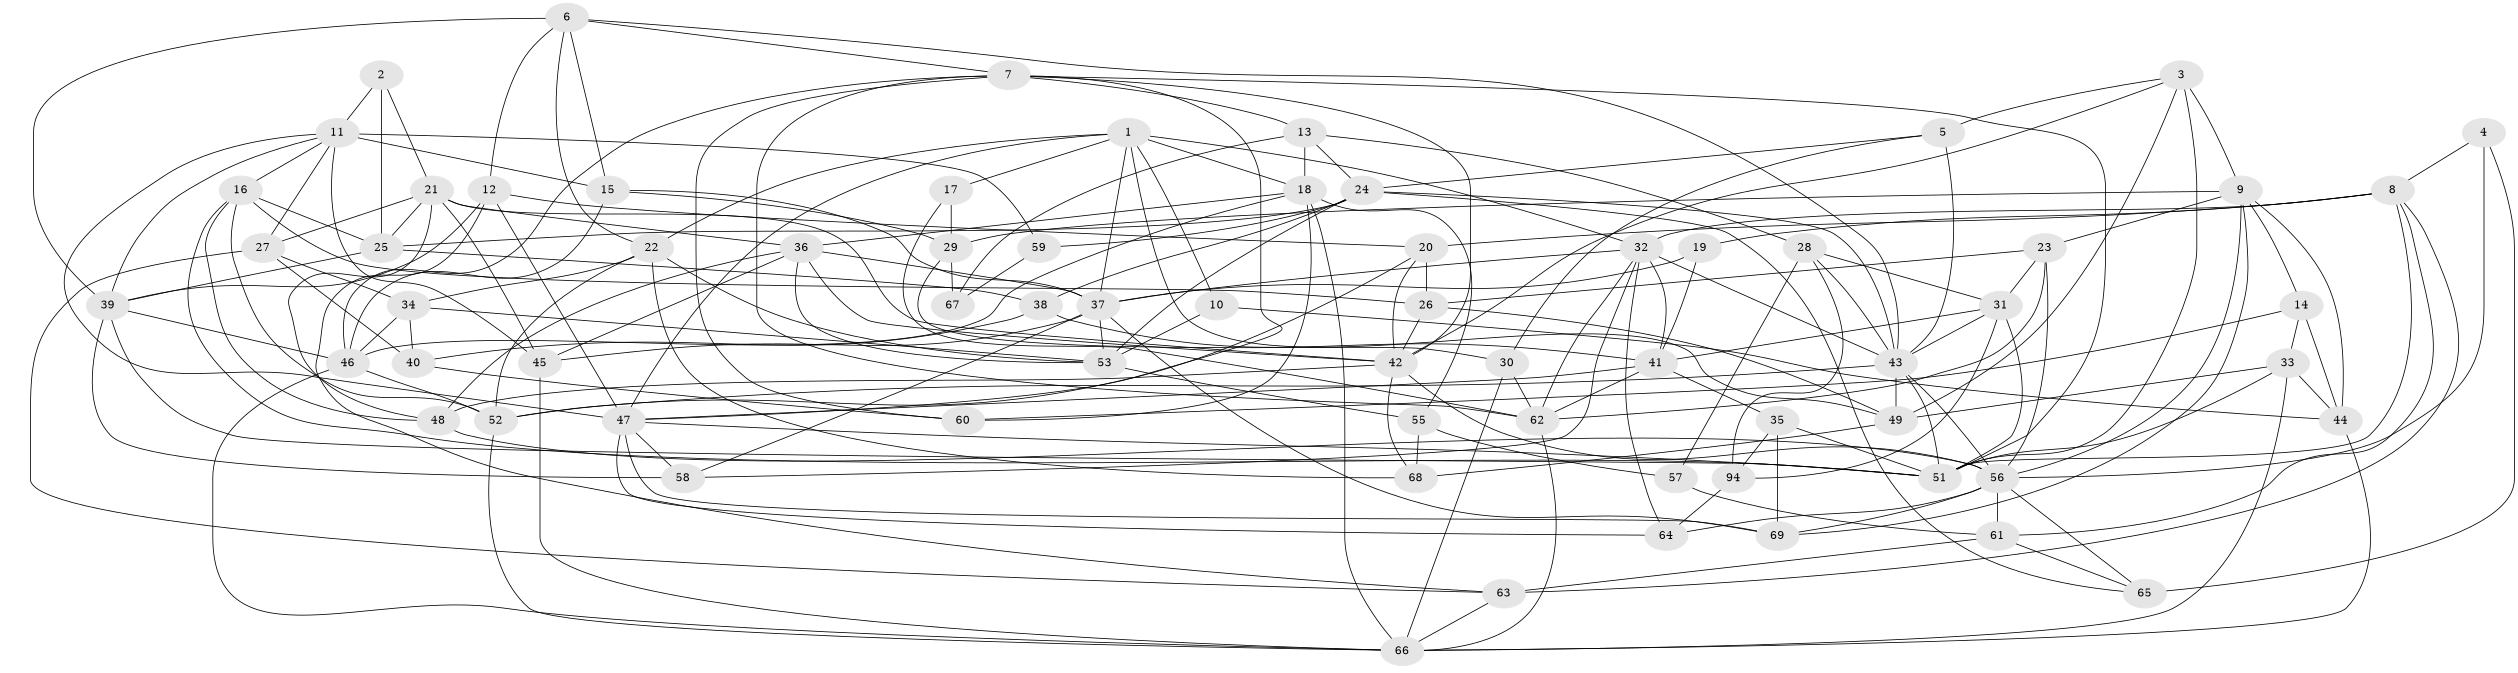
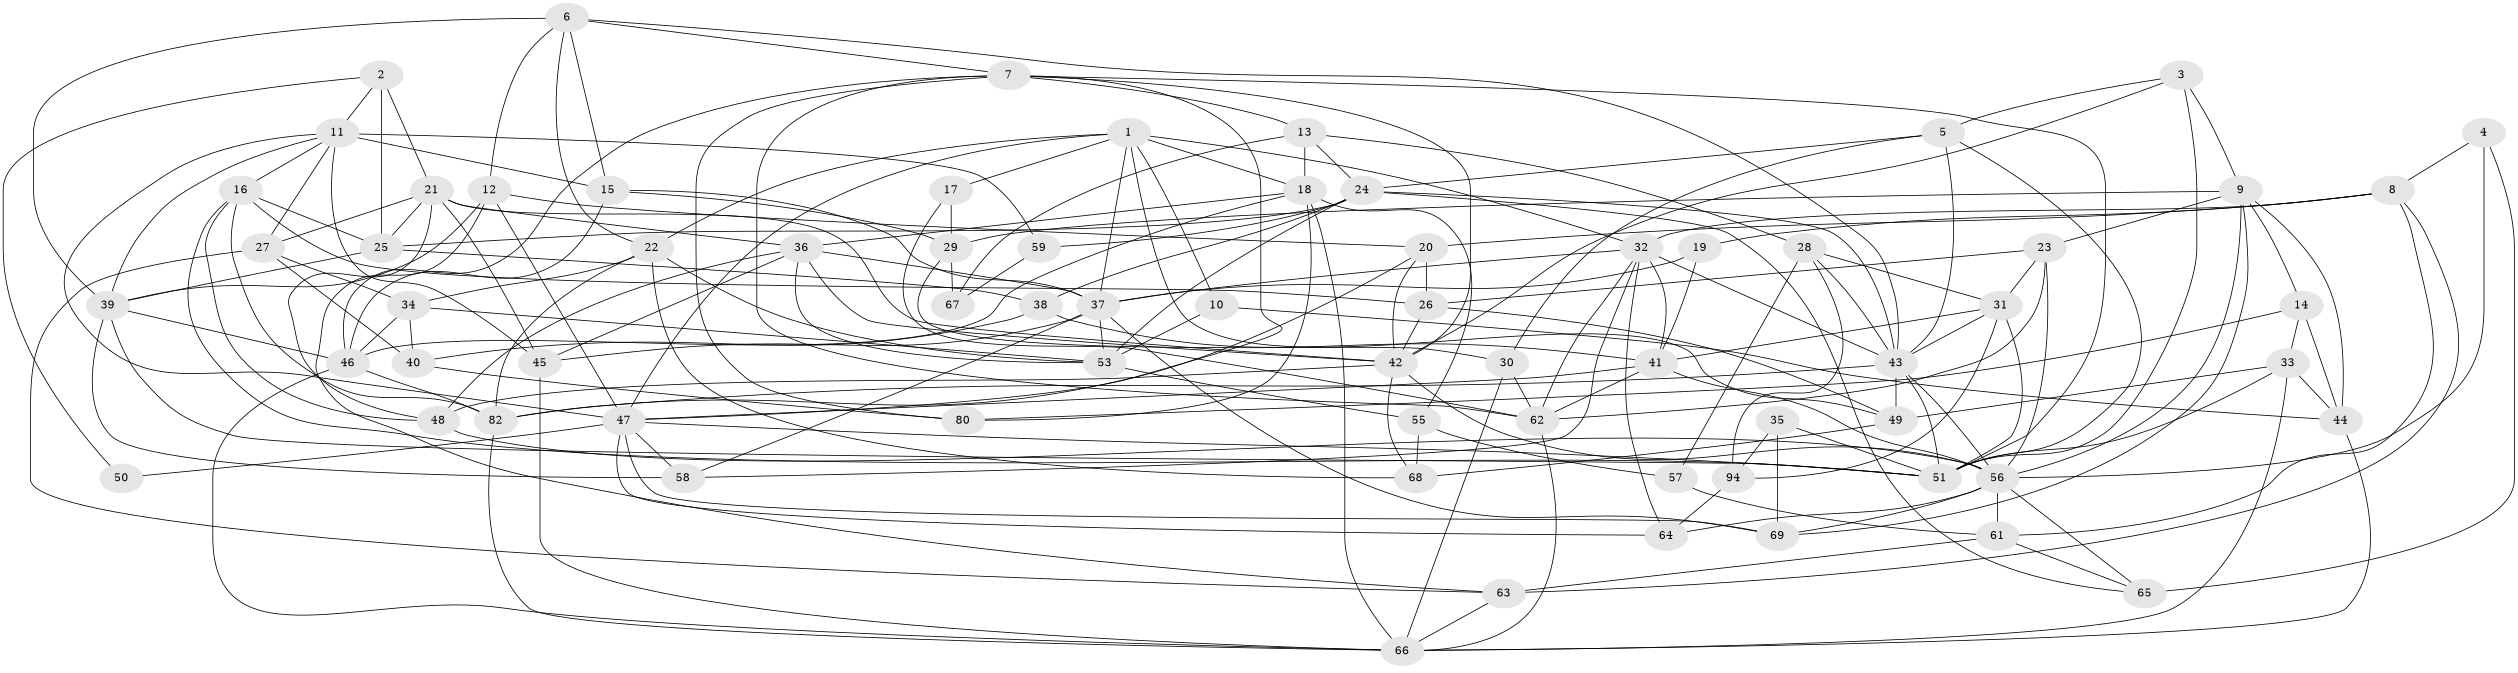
edge "3" -- "49": removed
edge "41" -- "35": now "41" -- "56"
node "52": label "52" -> "82"
node "60": label "60" -> "80"
edge "8" -- "51": now "5" -- "51"
node "50": added
